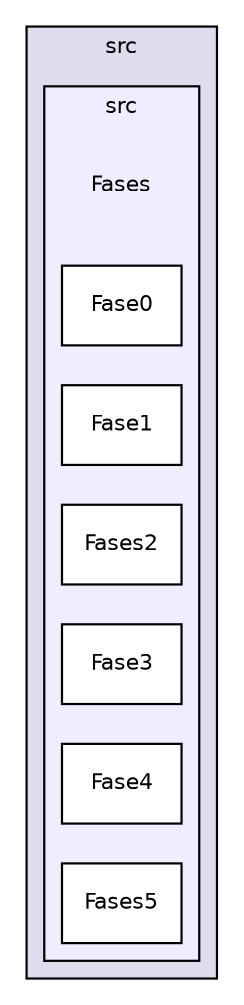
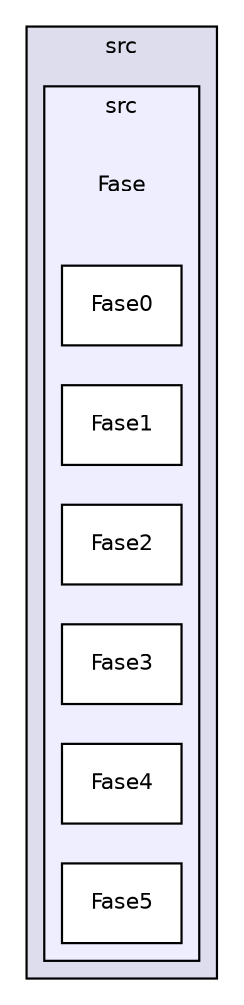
node "Fases": label "Fases" -> "Fase"
node "Fases2": label "Fases2" -> "Fase2"
node "Fases5": label "Fases5" -> "Fase5"
